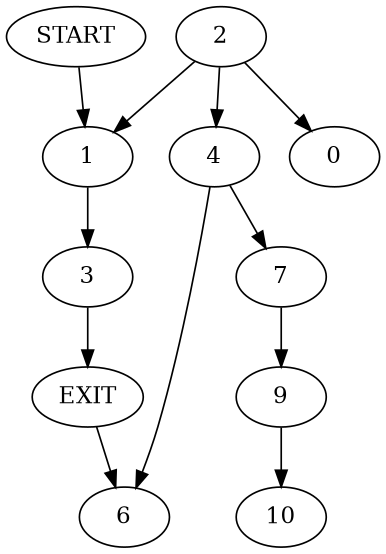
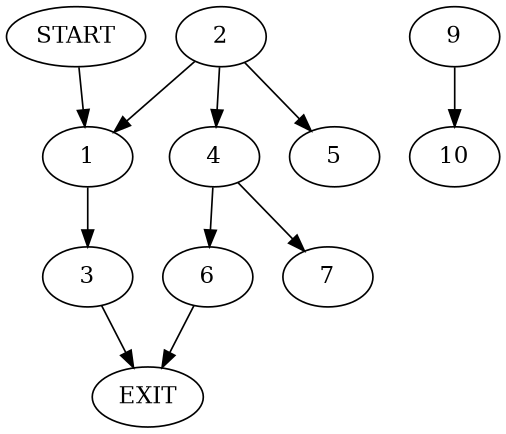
node "0": label "0" -> "5"
edge "7" -> "9": removed
edge "EXIT" -> "6": reversed
